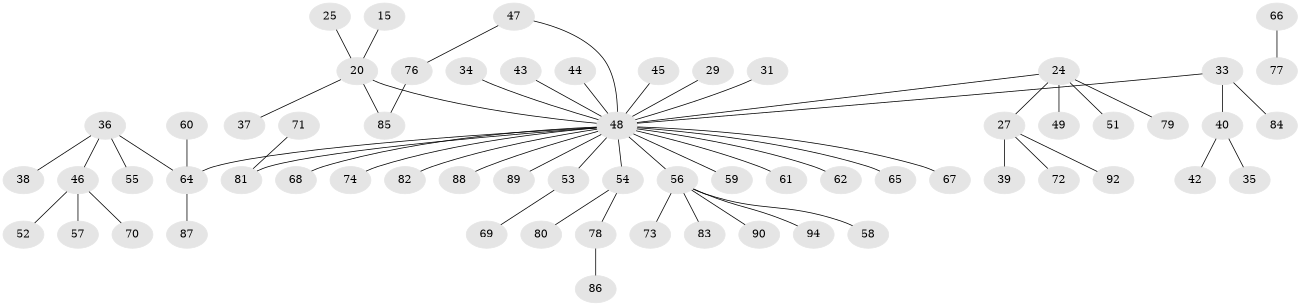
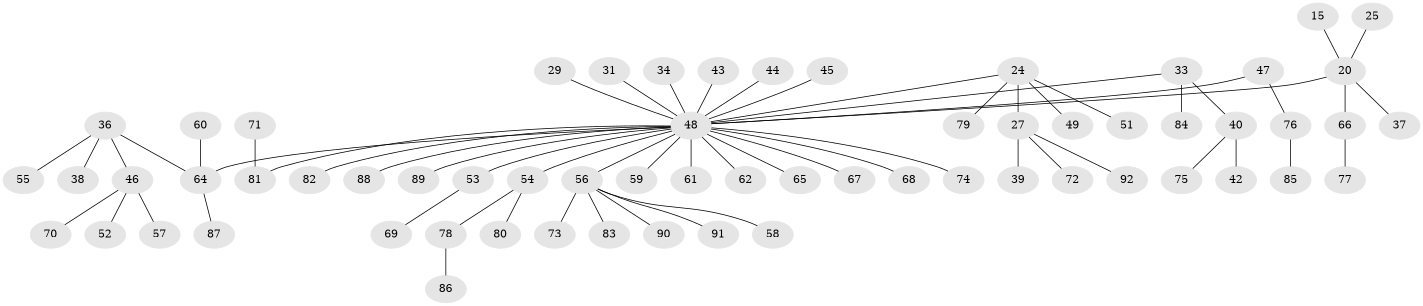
edge "20" -- "85": now "20" -- "66"
node "35": label "35" -> "75"
node "94": label "94" -> "91"
